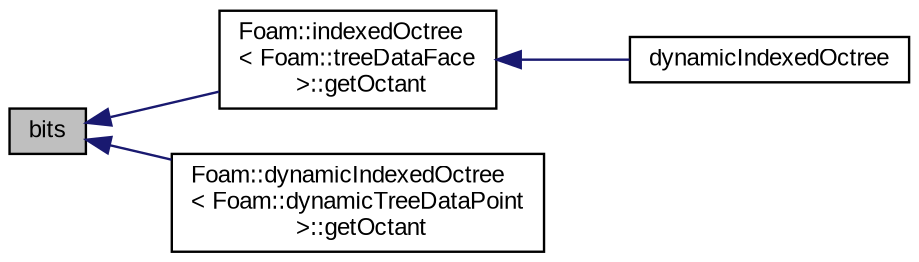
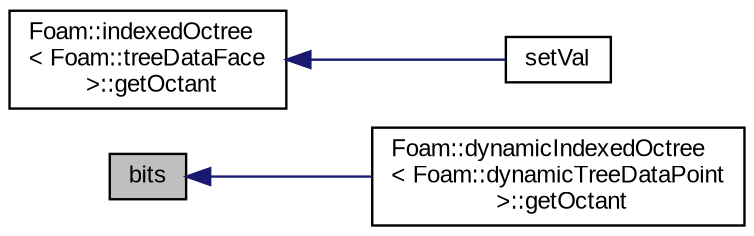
node "dynamicIndexedOctree": label "dynamicIndexedOctree" -> "setVal"
edge "Foam::indexedOctree < Foam::treeDataFace >::getOctant" -> "bits": removed
